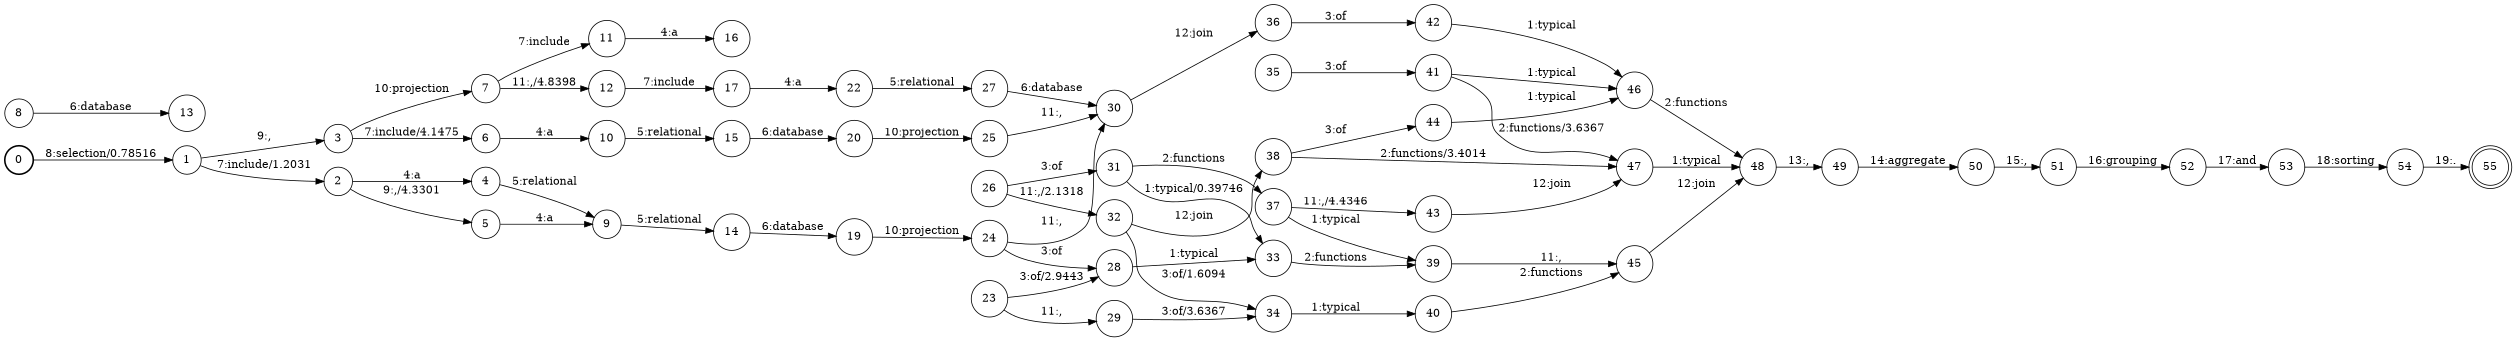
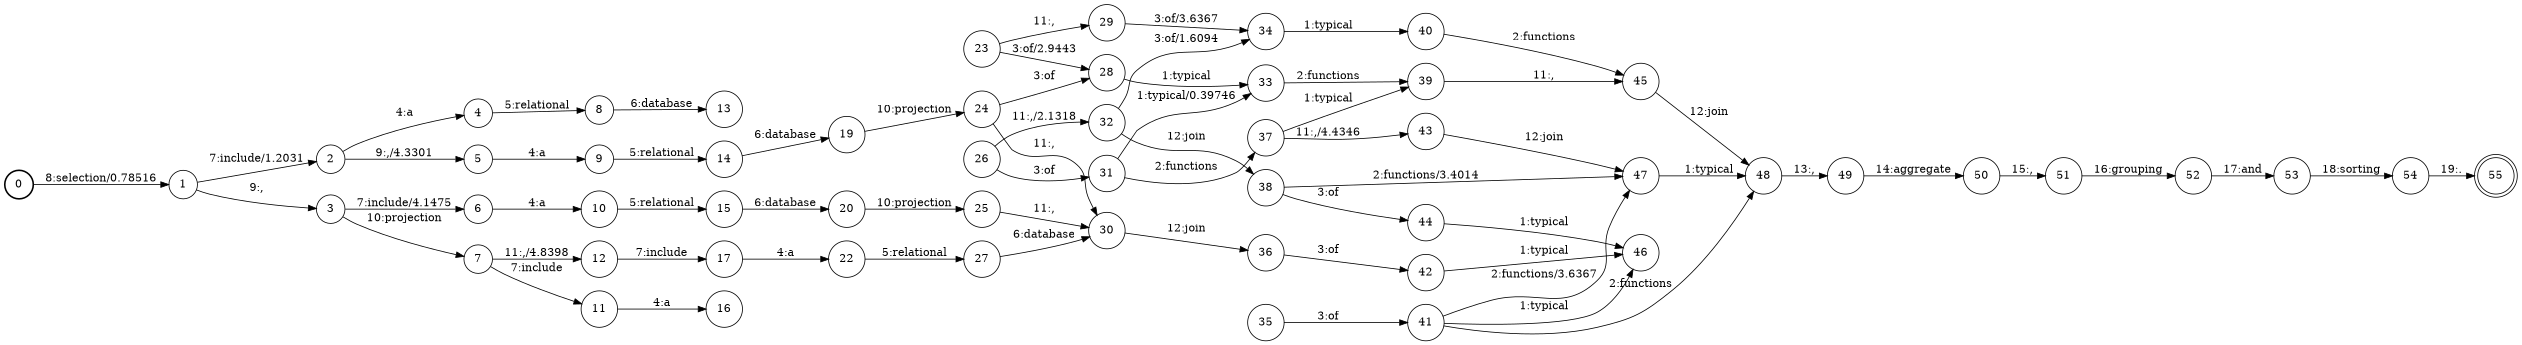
edge "46" -> "48": now "41" -> "48"
edge "4" -> "9": now "4" -> "8"
